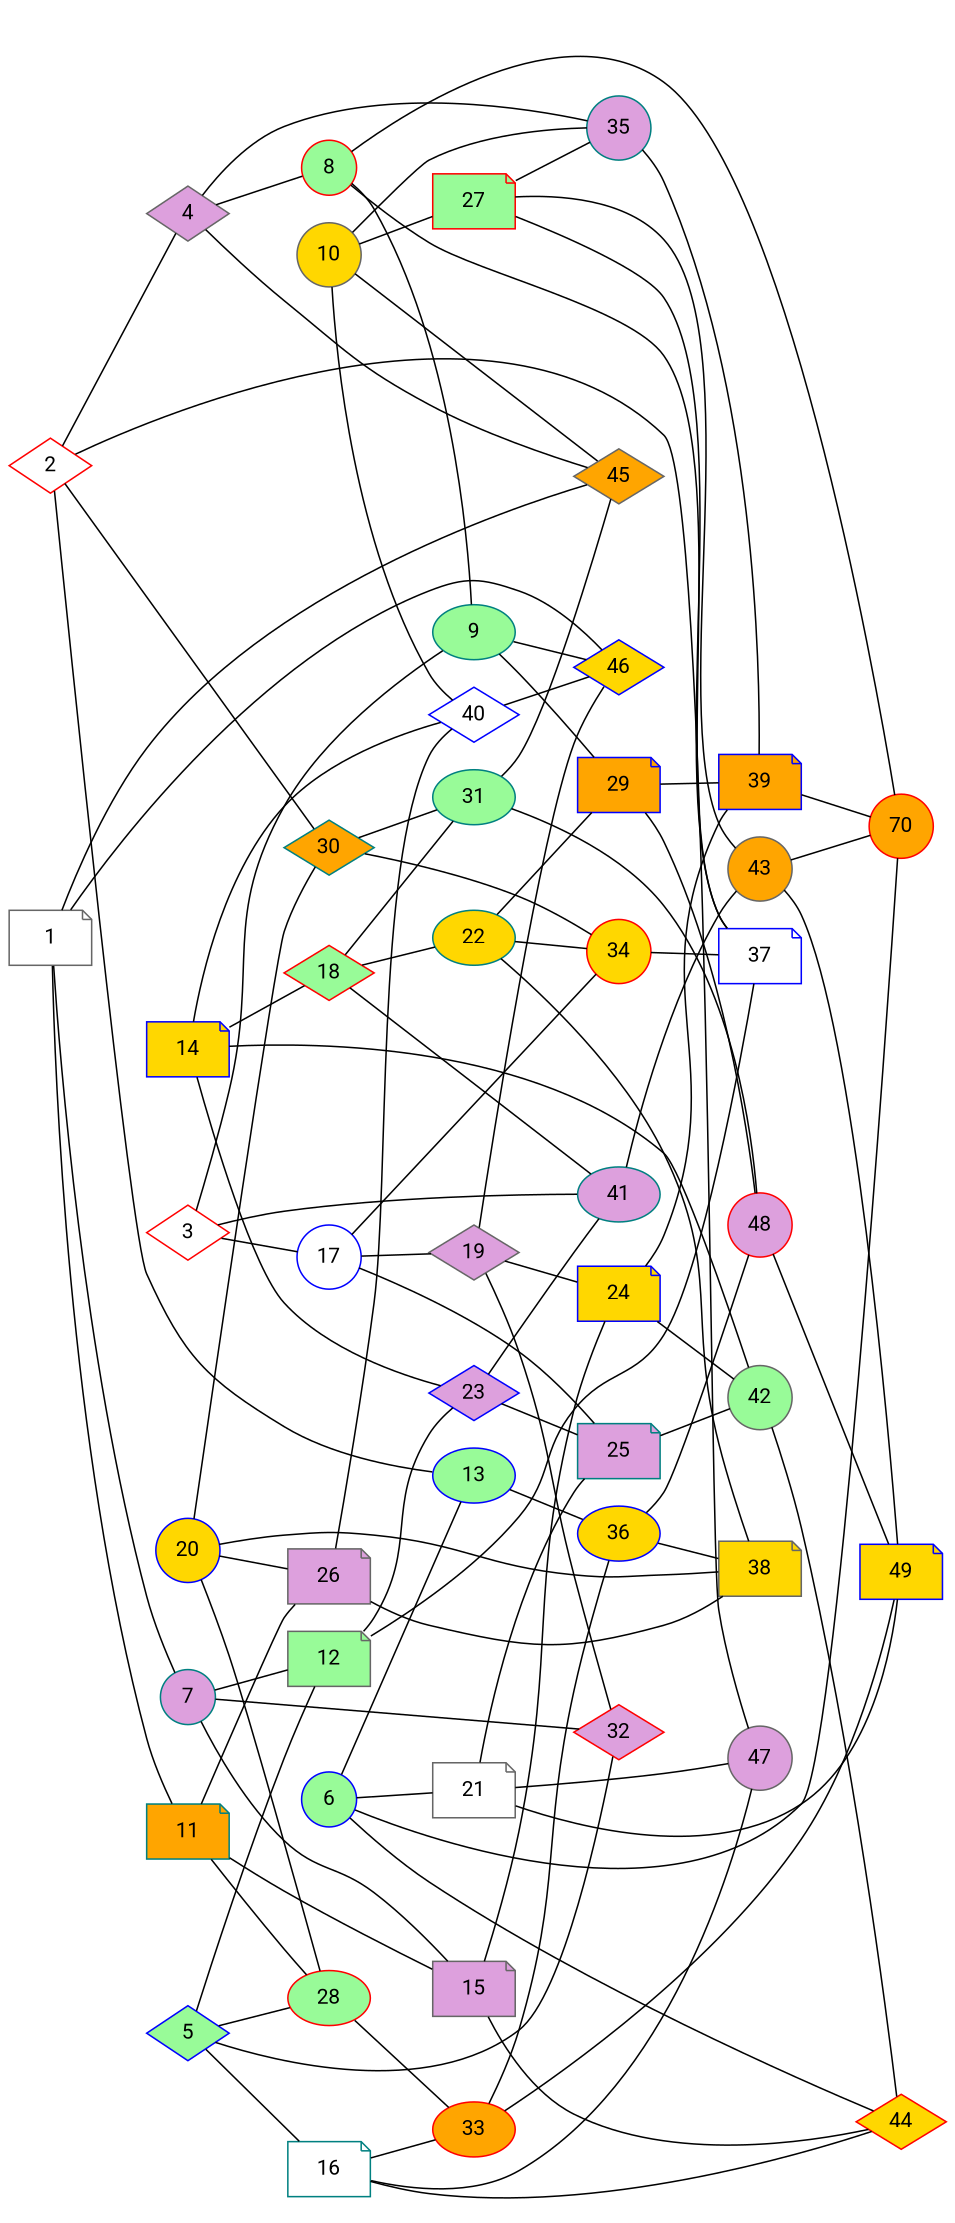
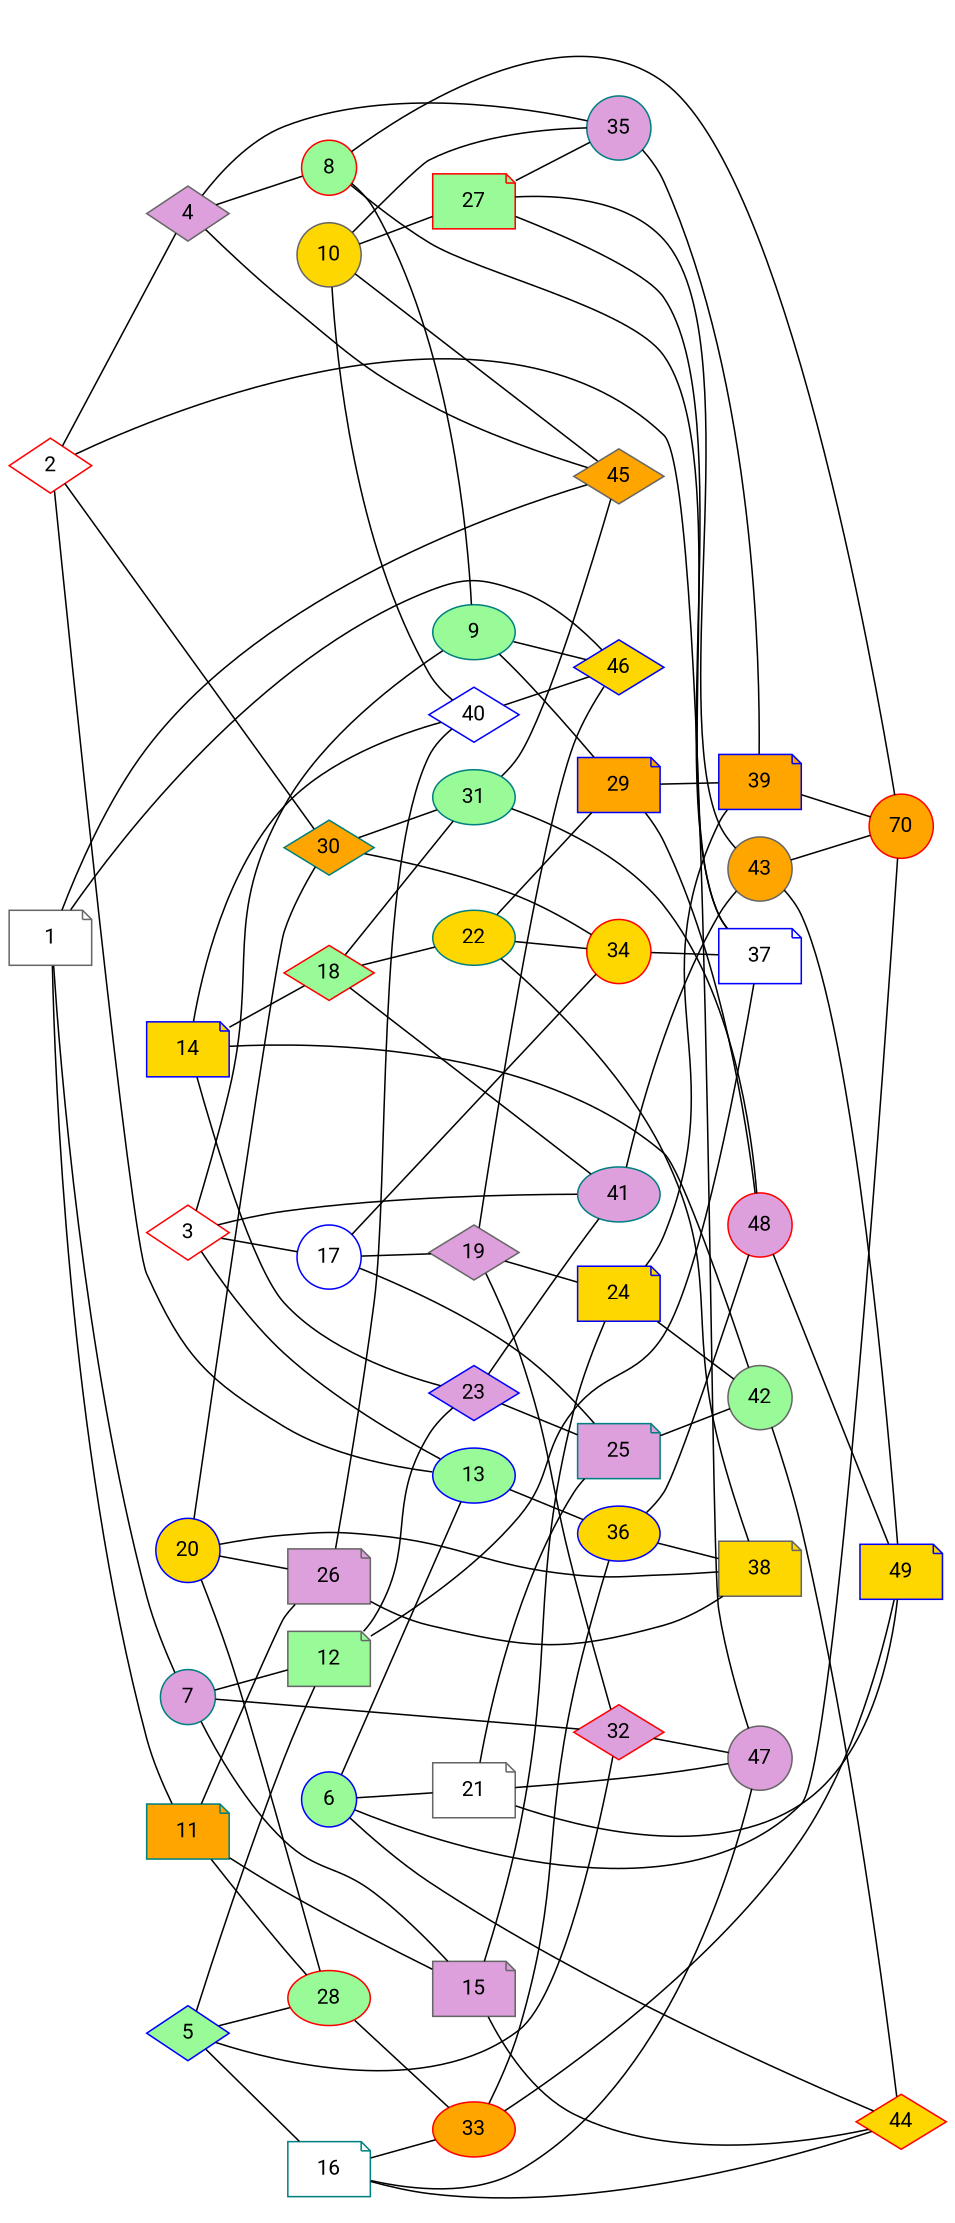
edge "3" -- "13": added
edge "32" -- "47": added
